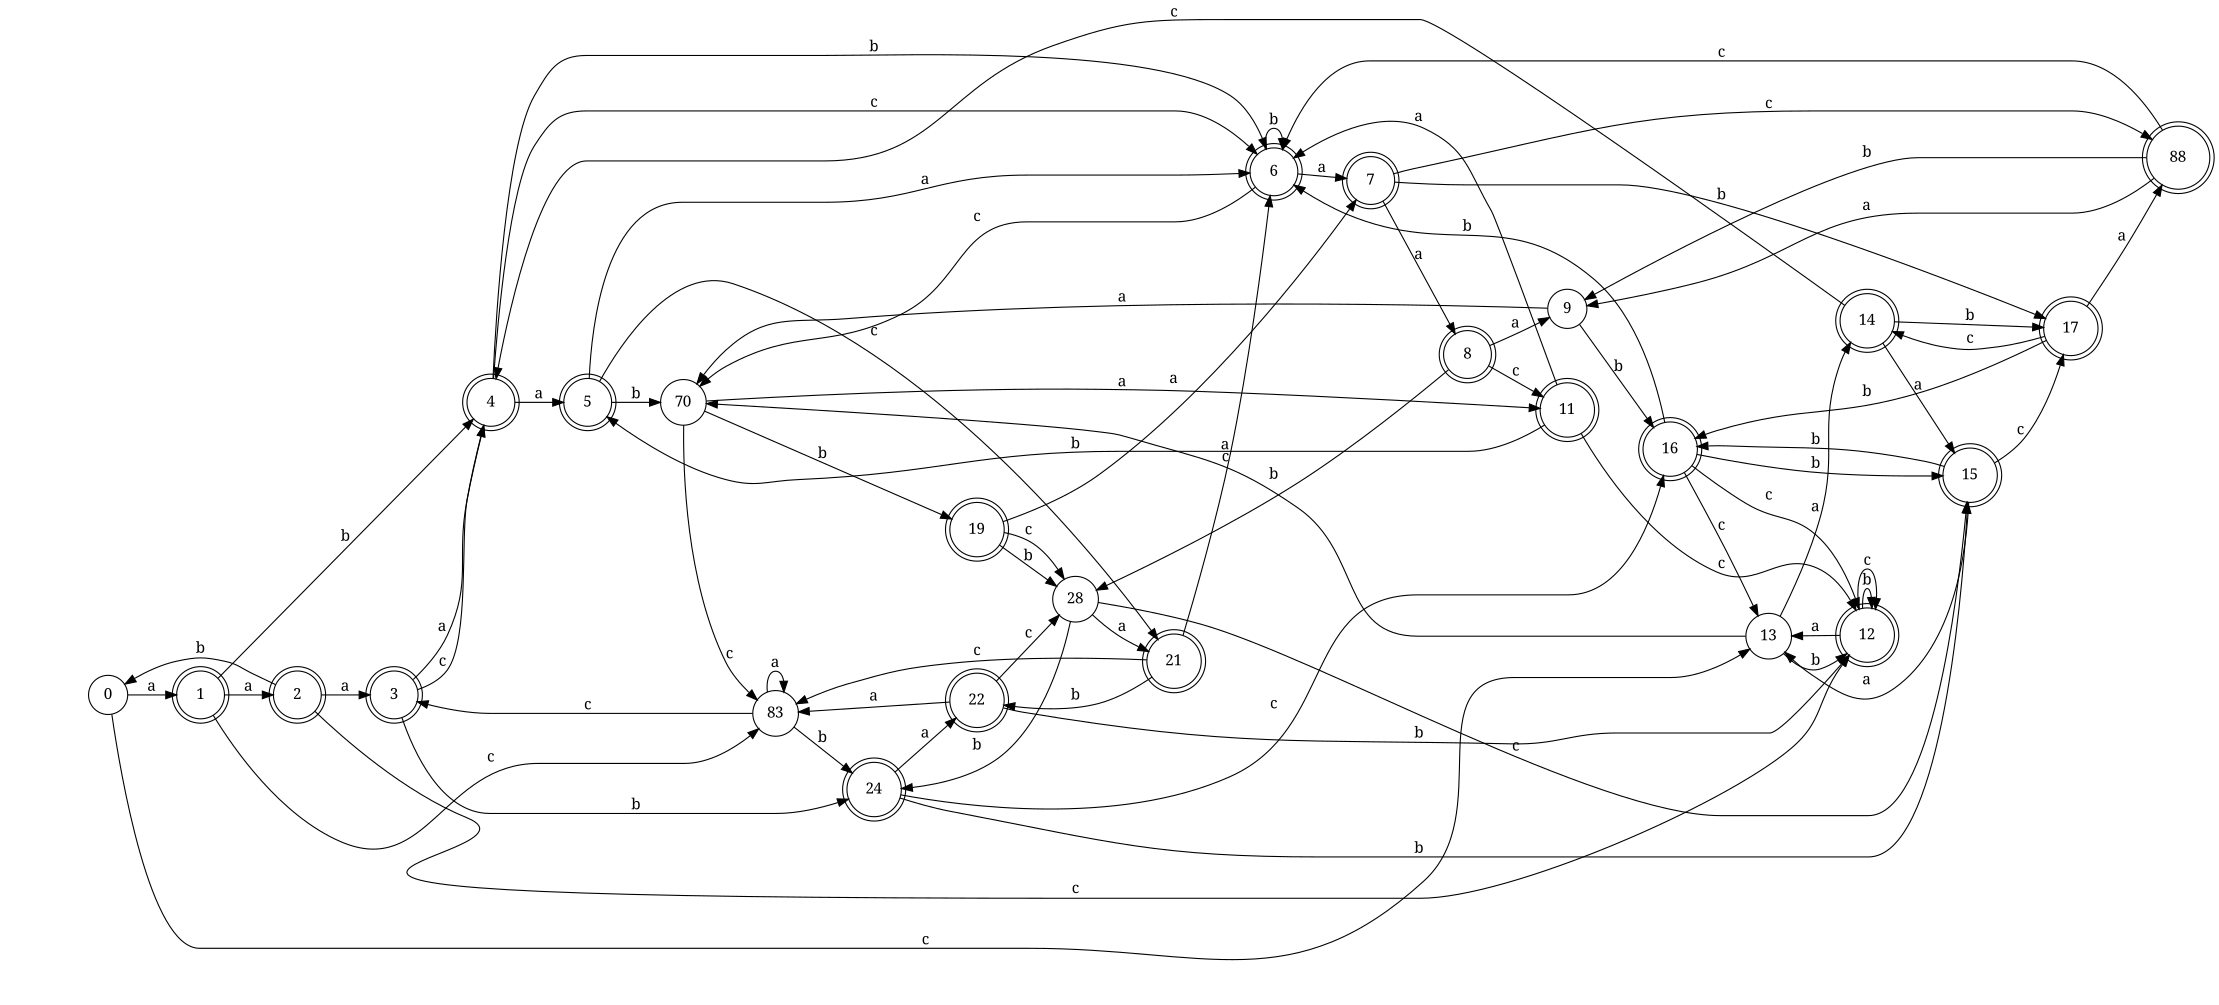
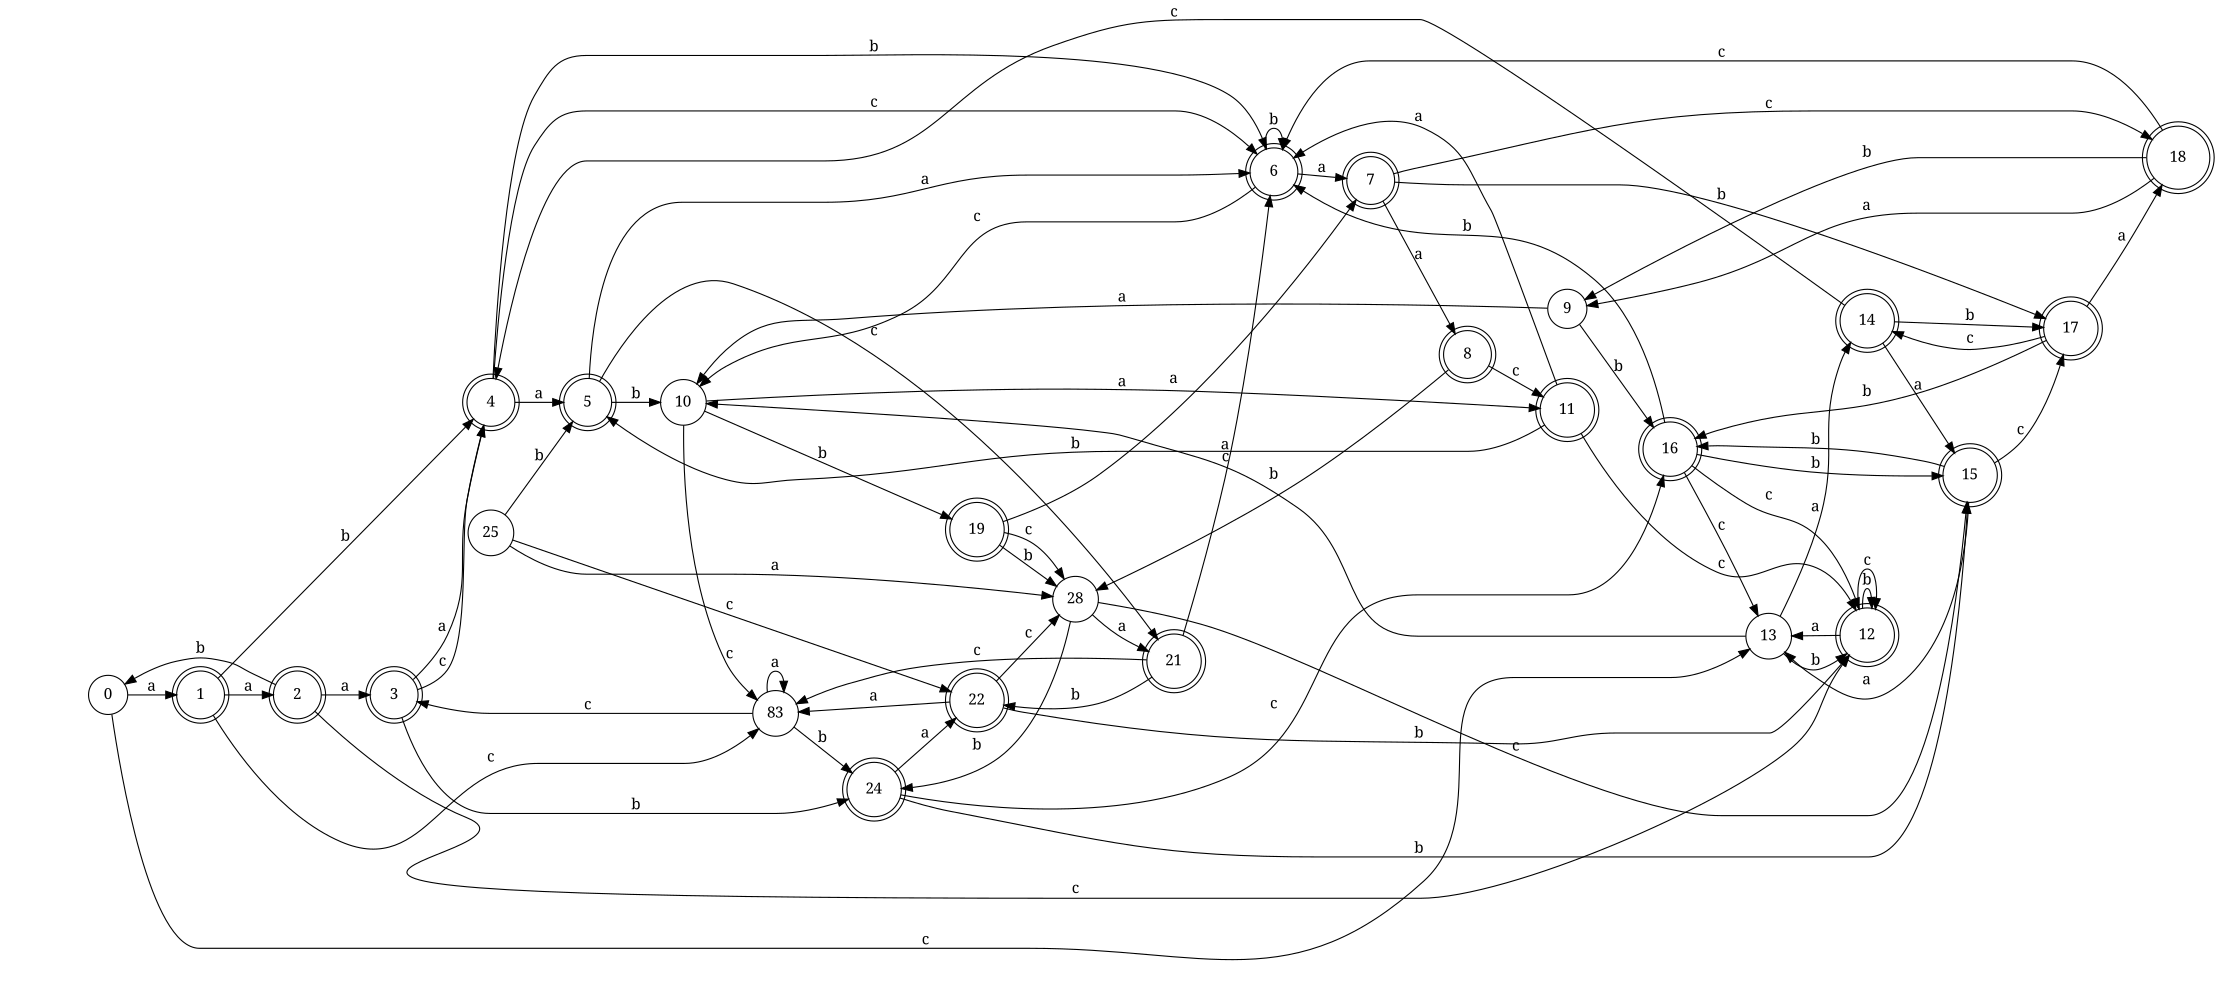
node "88": label "88" -> "18"
edge "8" -> "9": removed, label "a"
node "70": label "70" -> "10"
node "25": added
